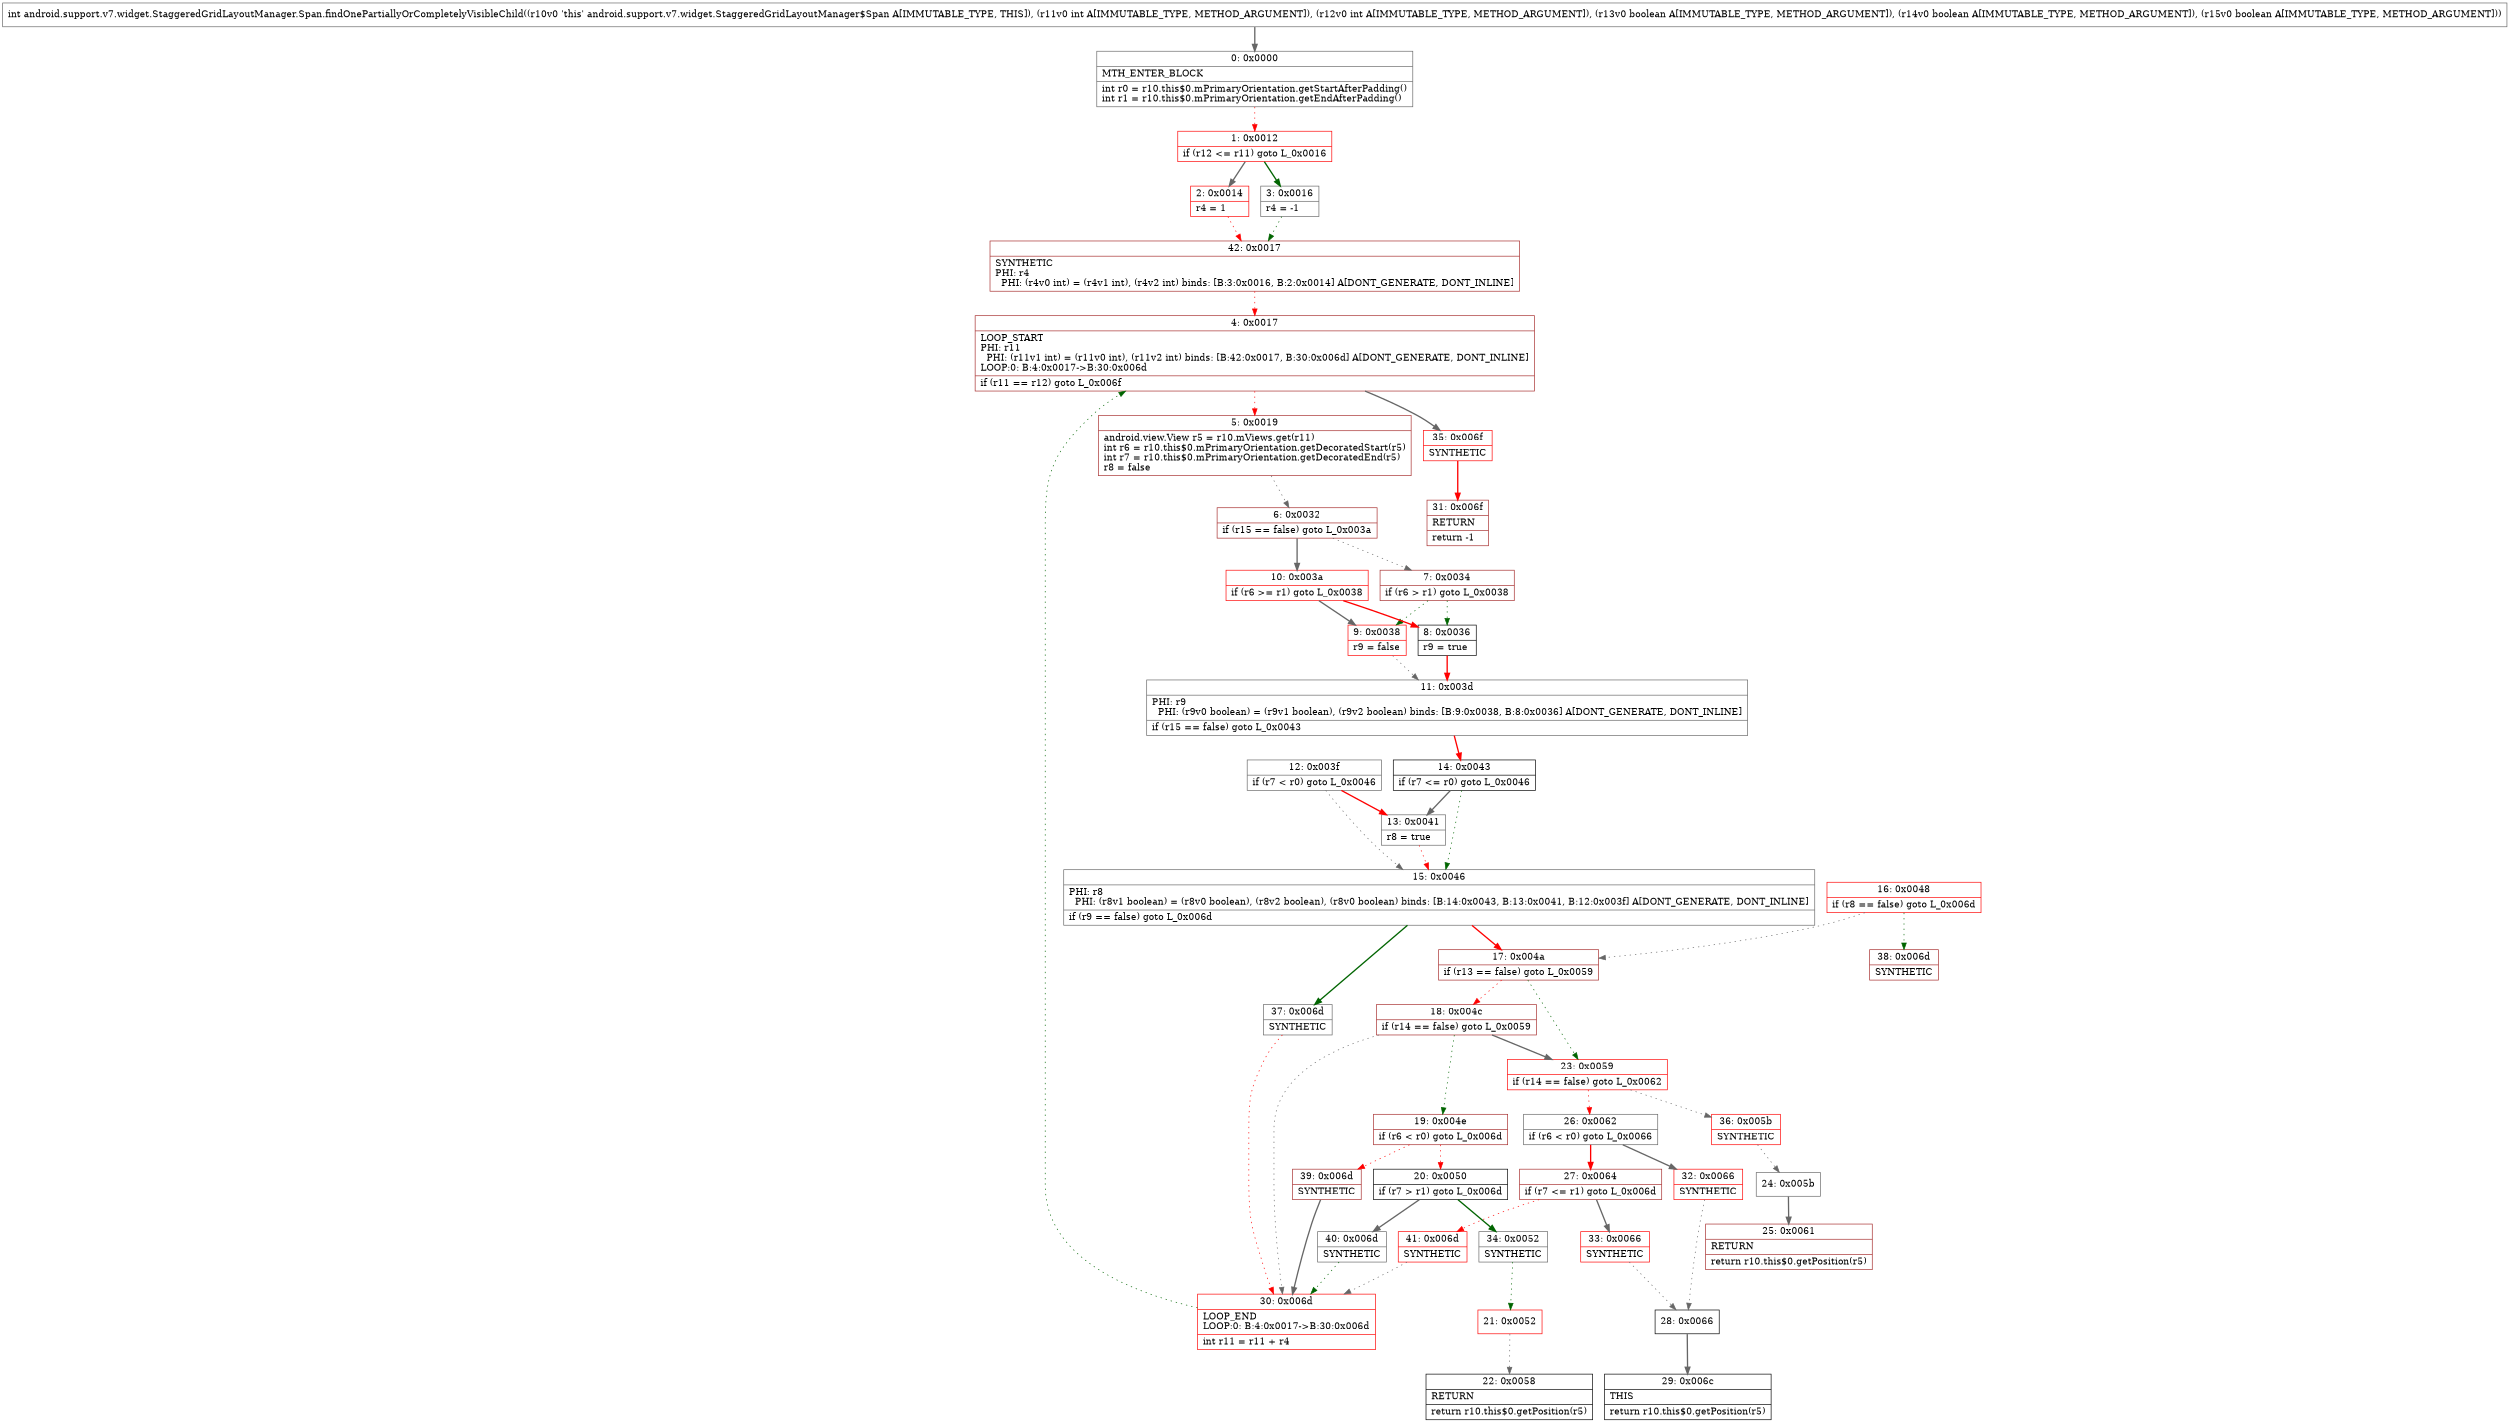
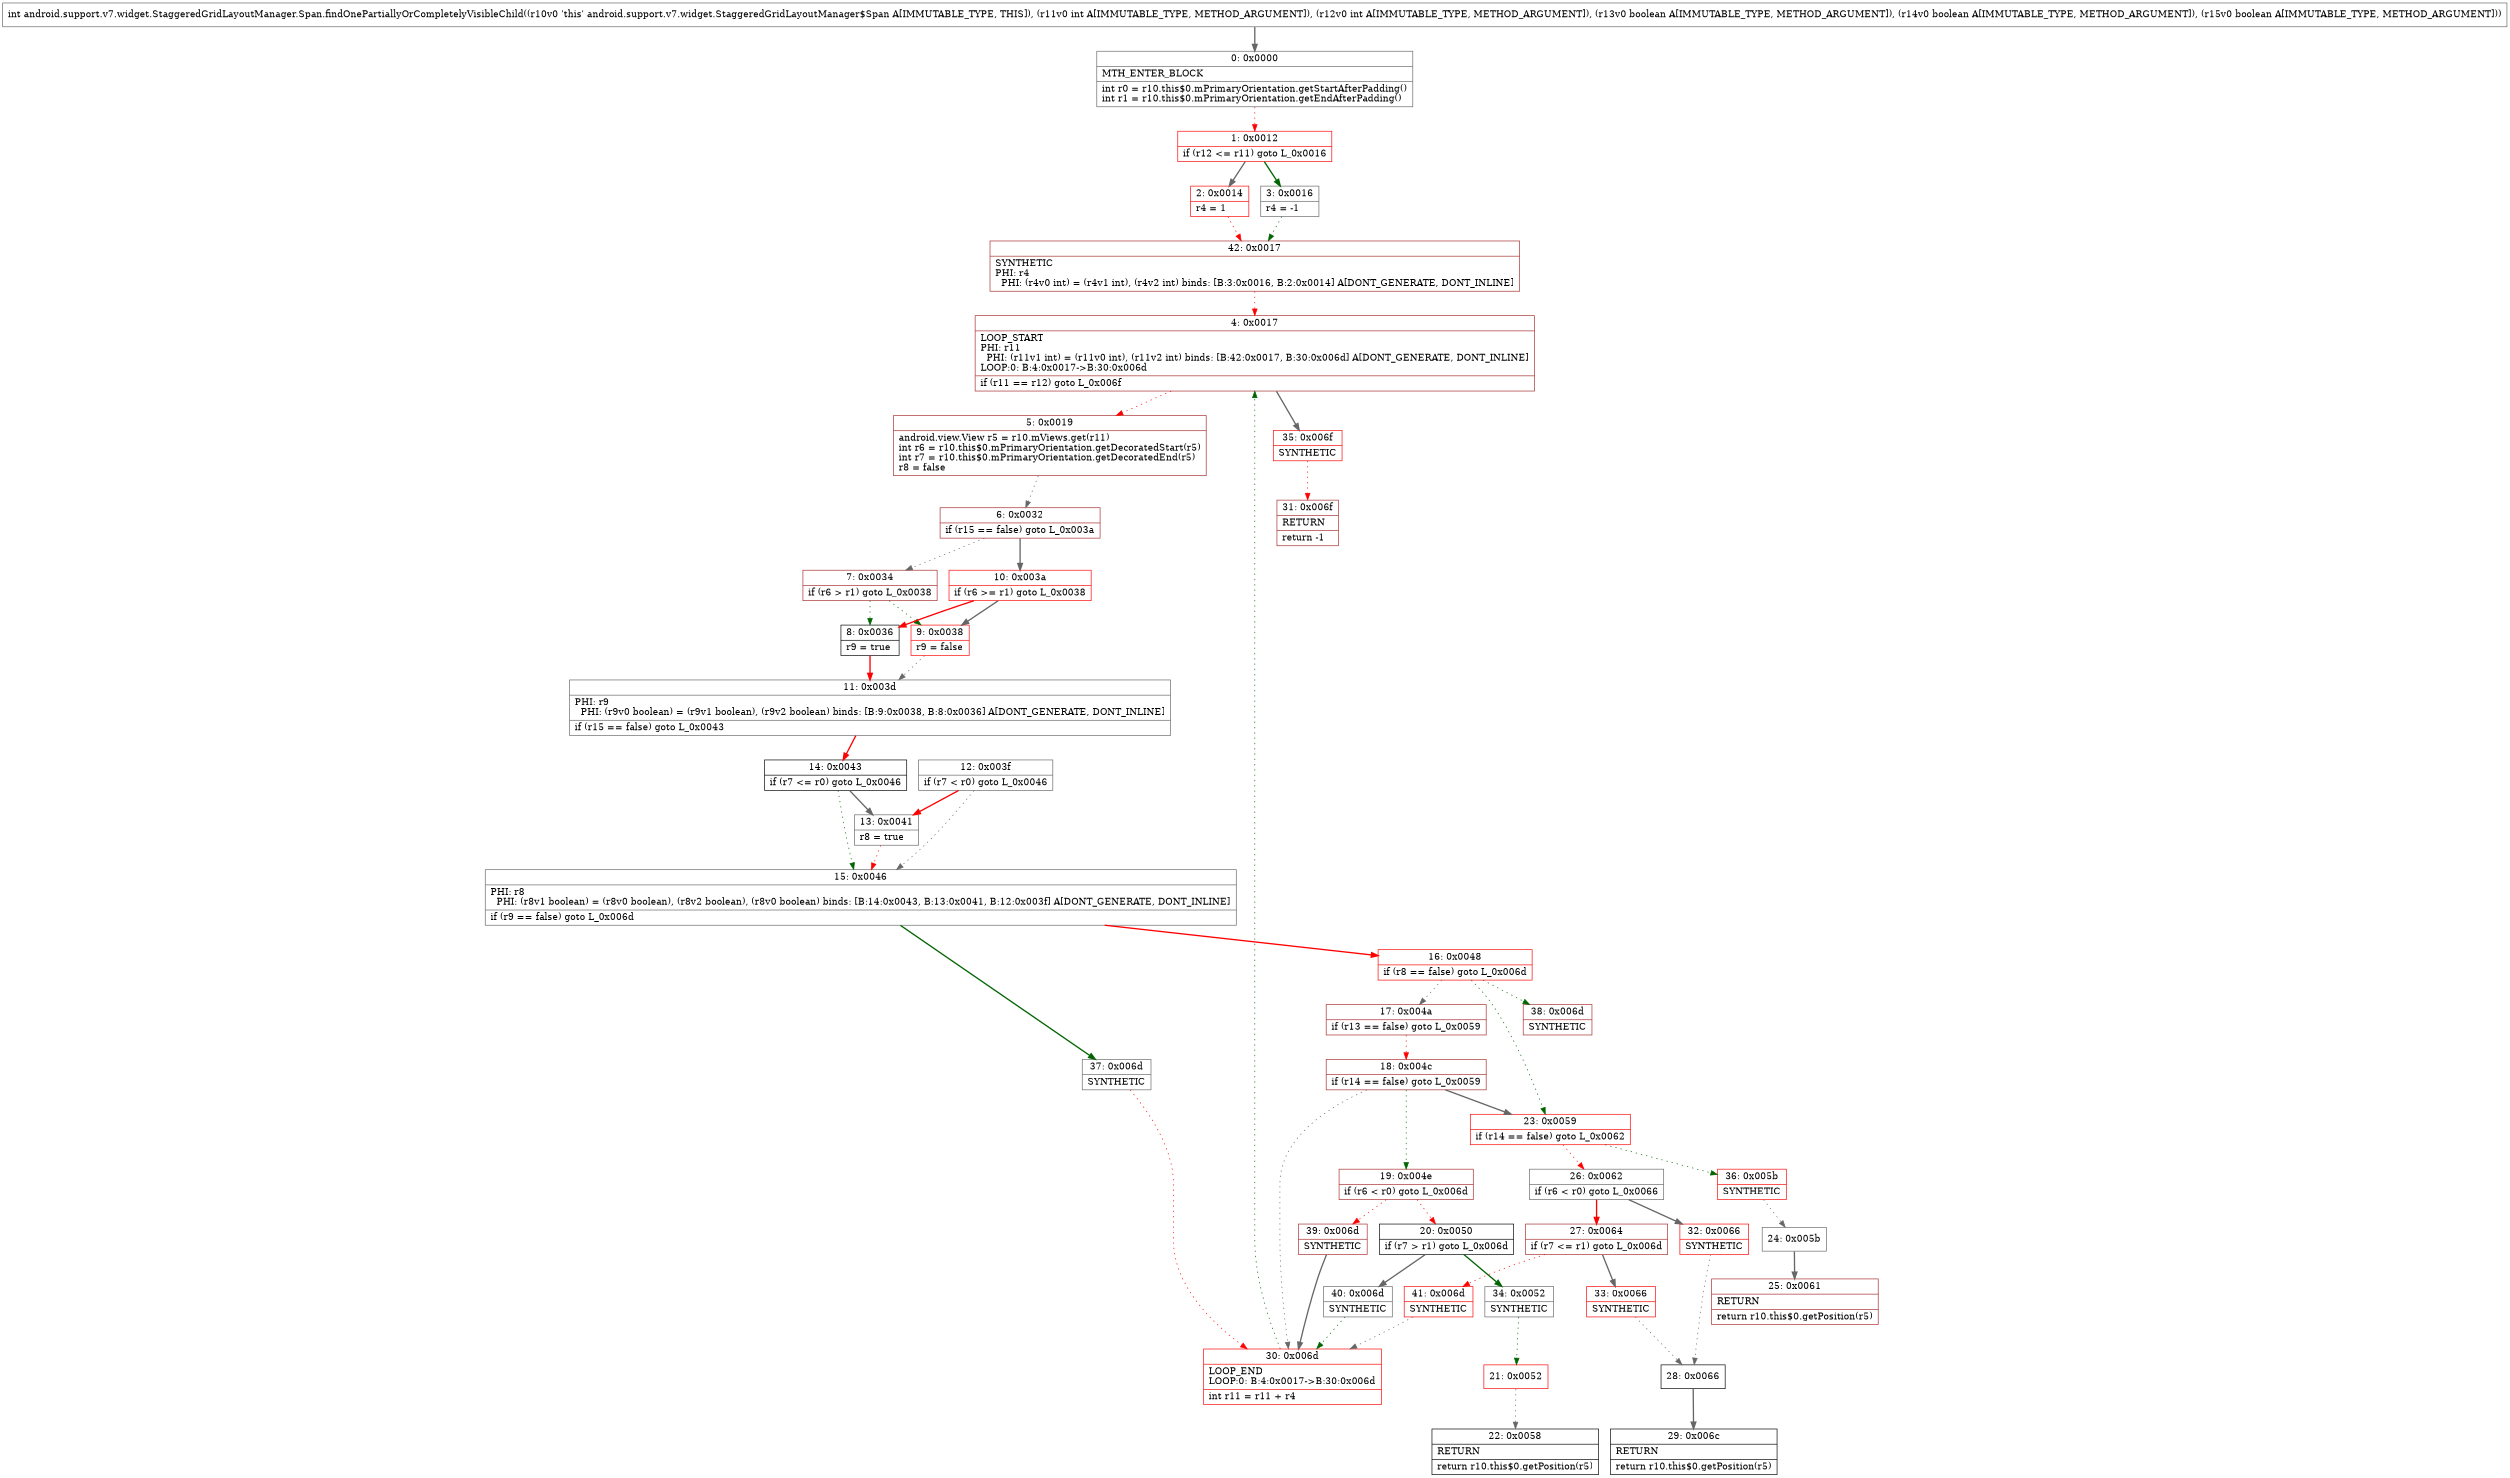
edge "35: 0x006f" -> "31: 0x006f": style bold -> dotted
edge "15: 0x0046" -> "17: 0x004a": now "15: 0x0046" -> "16: 0x0048"
edge "17: 0x004a" -> "23: 0x0059": now "16: 0x0048" -> "23: 0x0059"
edge "23: 0x0059" -> "36: 0x005b": color gray40 -> darkgreen
node "29: 0x006c": text "THIS" -> "RETURN"
